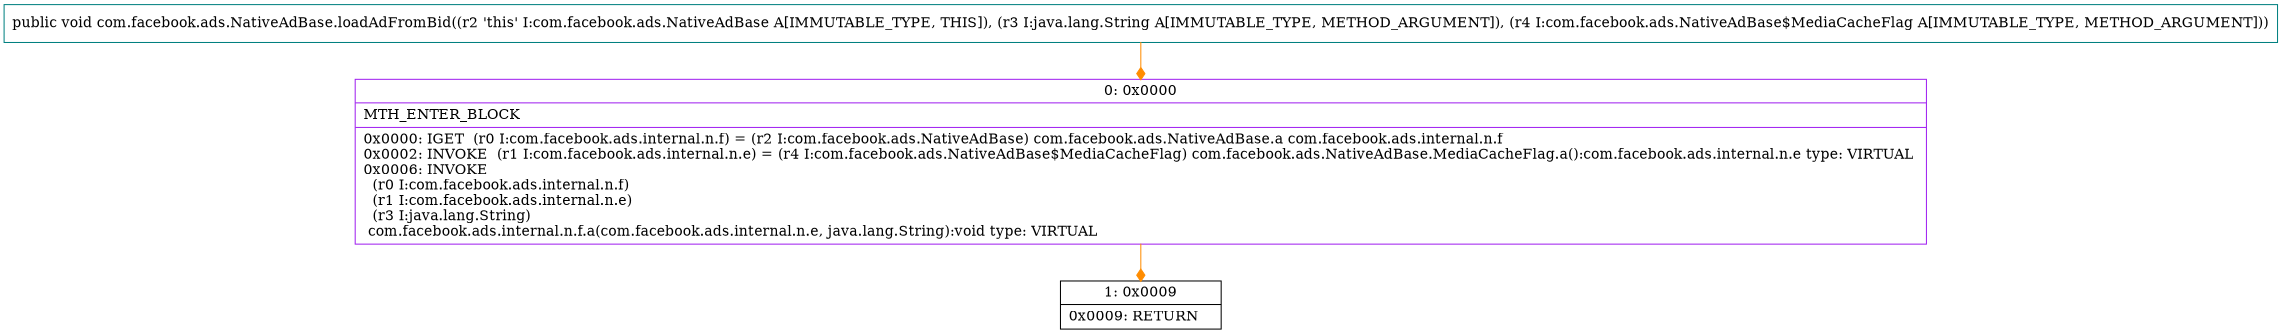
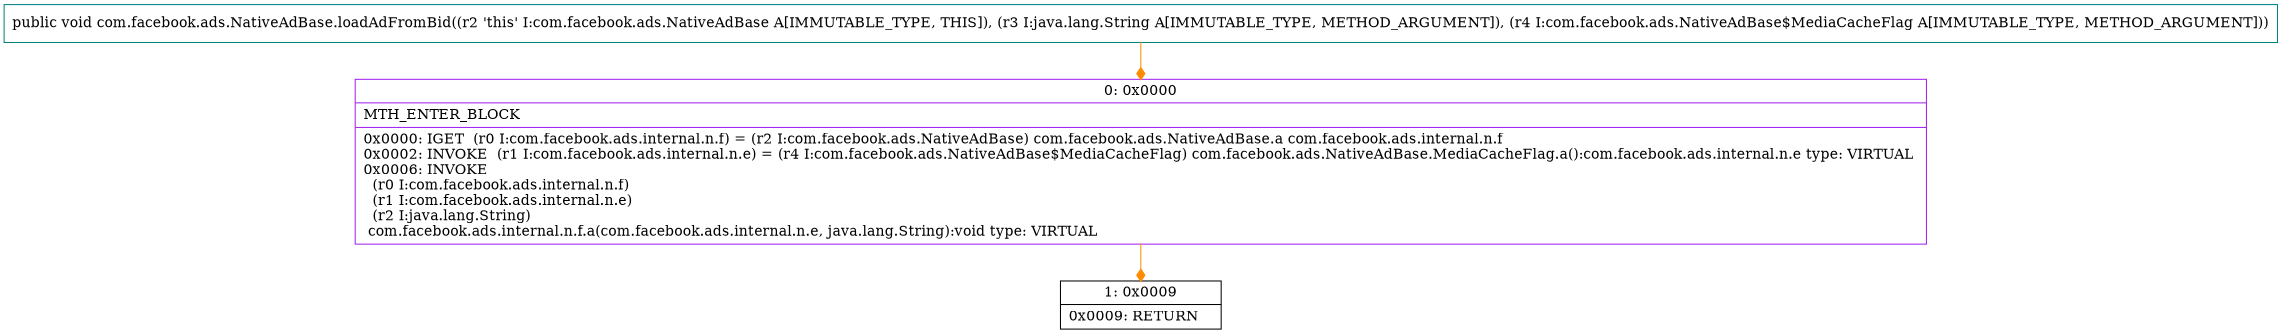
node "0: 0x0000": text "(r3 I:java.lang.String)" -> "(r2 I:java.lang.String)"
